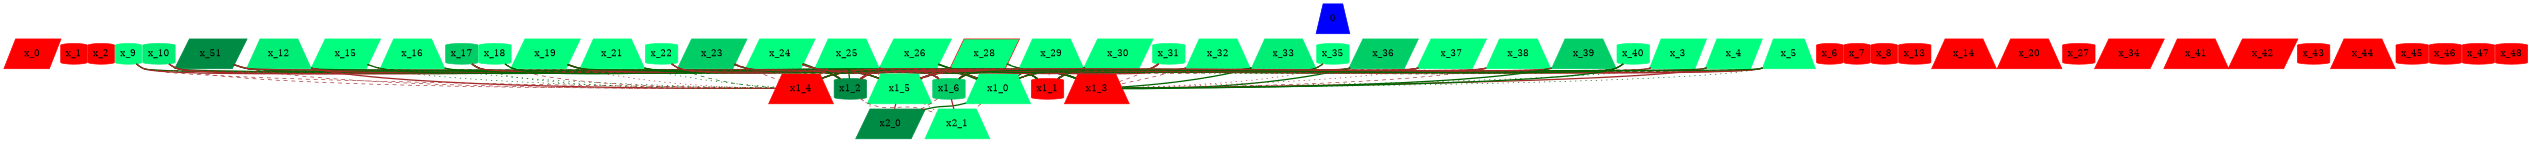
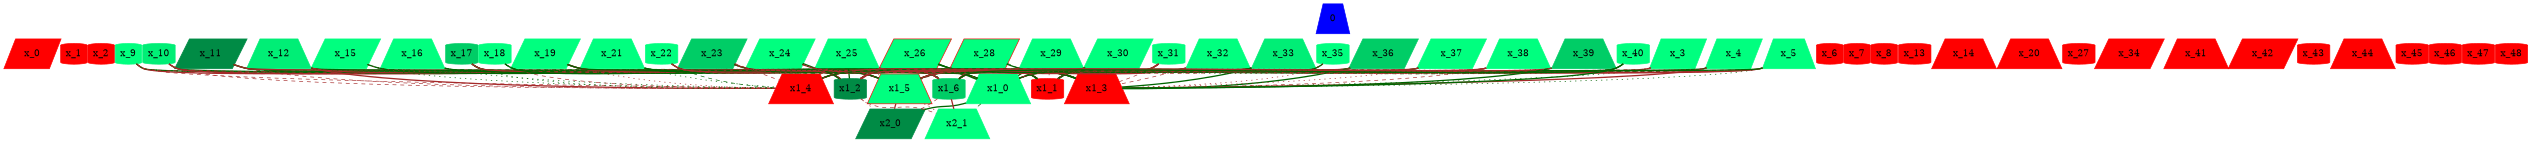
node "x_51": label "x_51" -> "x_11"
node "x_26": color springgreen1 -> red
edge "x_24" -- "x1_6": color brown -> darkgreen
edge "x_24" -- "x1_0": style bold -> dotted
edge "x_37" -- "x1_5": removed
edge "x_36" -- "x1_0": removed
node "x1_5": color springgreen1 -> red
edge "x1_0" -- "x2_1": color brown -> darkgreen
